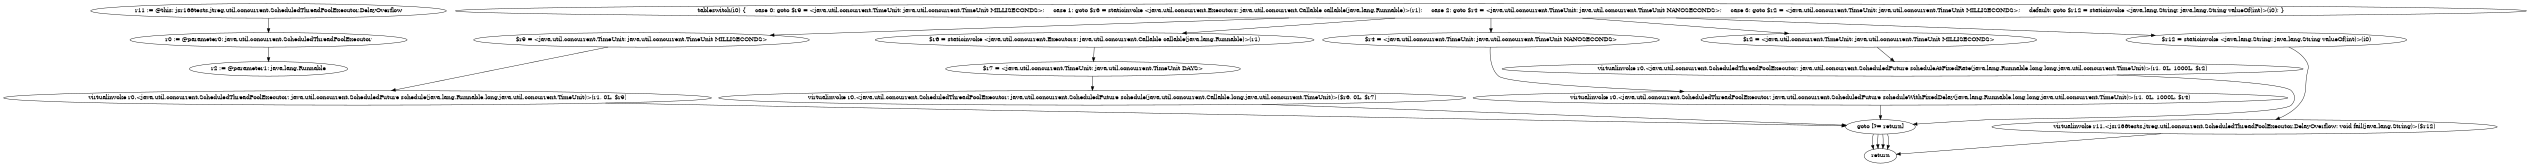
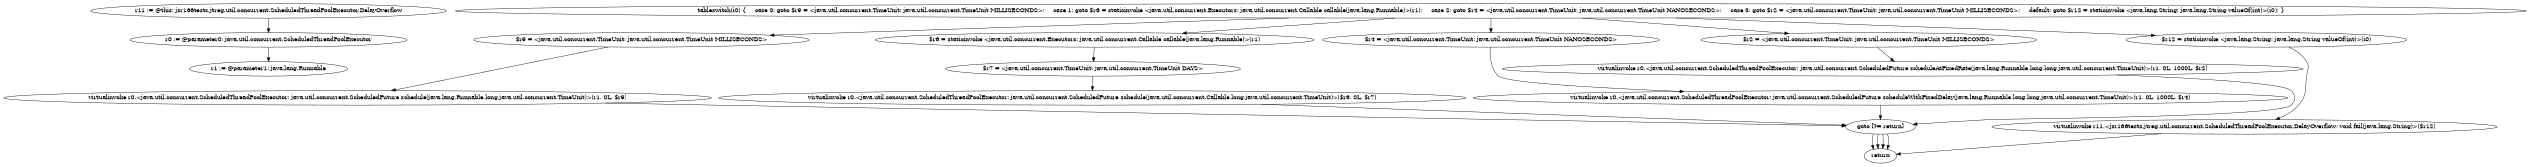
node "r2 := @parameter1: java.lang.Runnable": label "r2 := @parameter1: java.lang.Runnable" -> "r1 := @parameter1: java.lang.Runnable"
